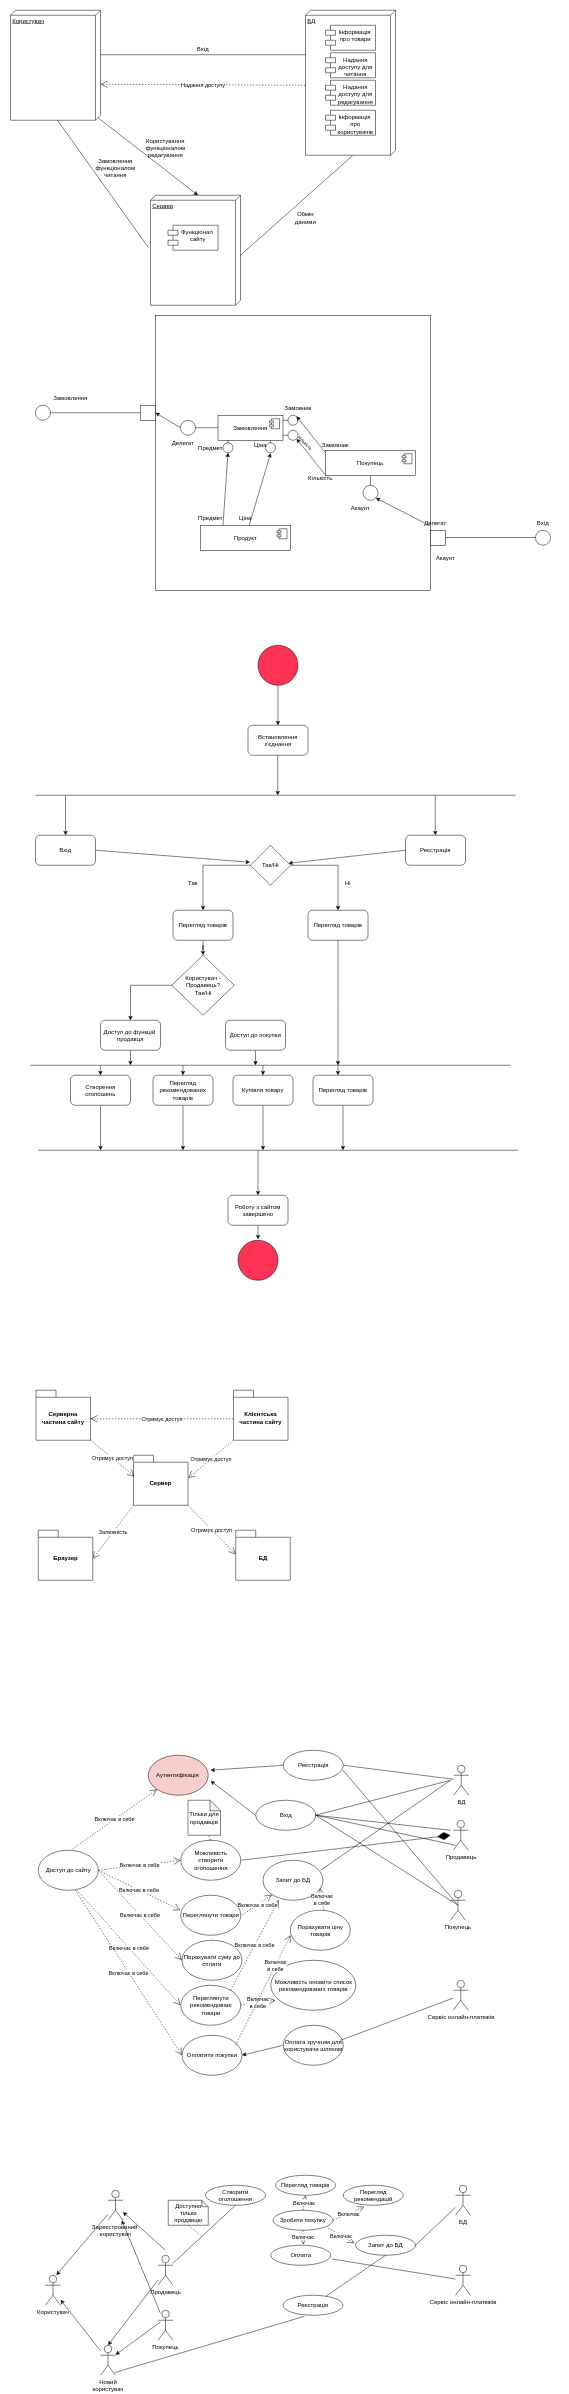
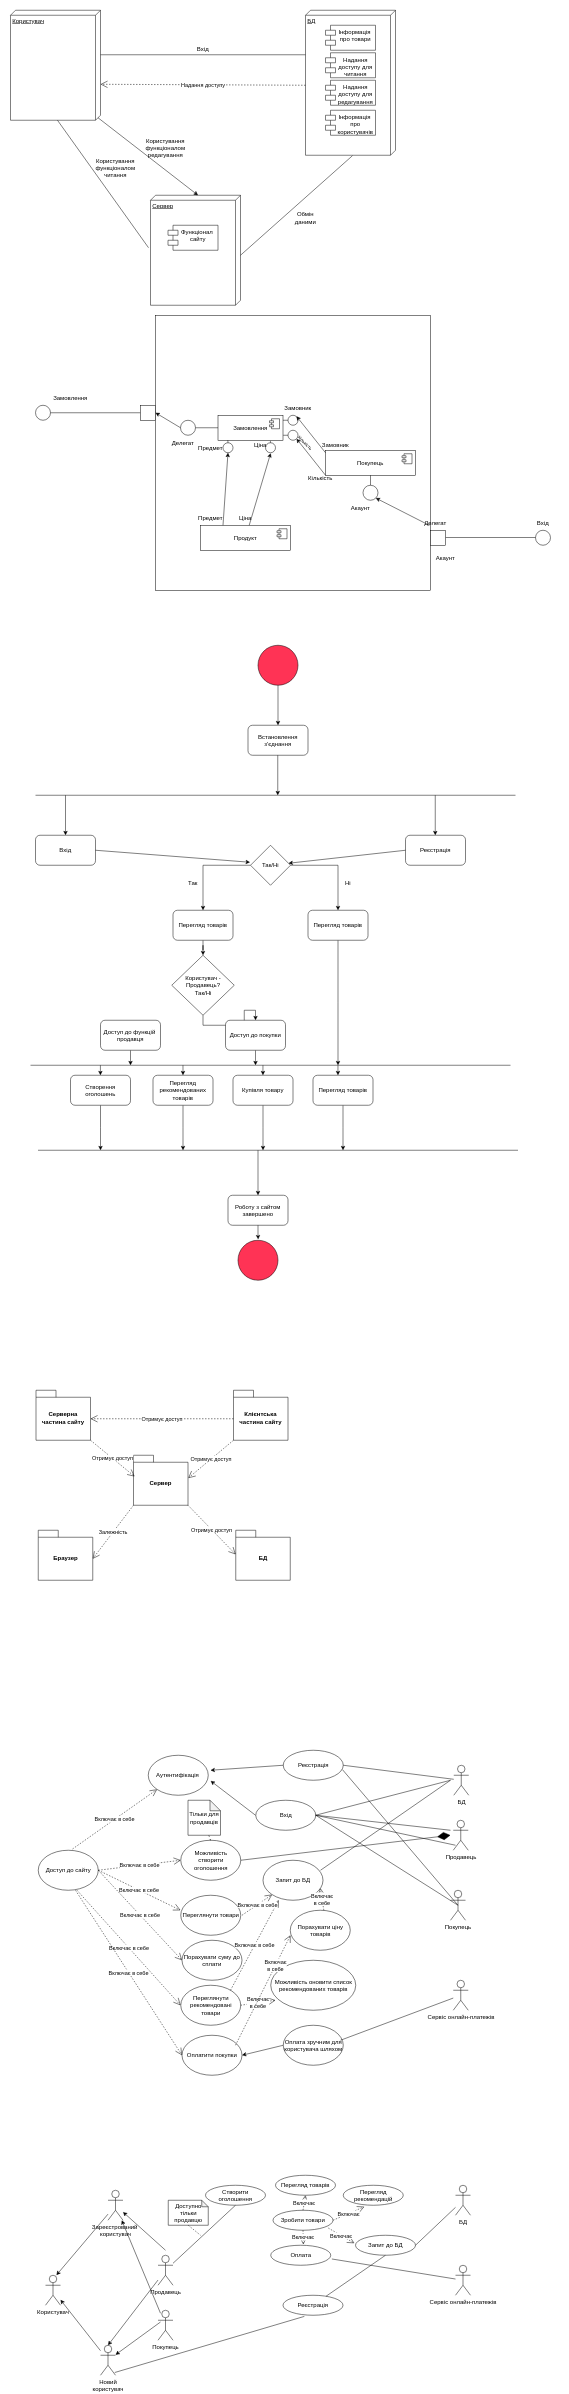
node "Замовлення функціоналом читання": label "Замовлення функціоналом читання" -> "Користування функціоналом читання"
edge "Користувач - Продавець? Так/Ні" -> "Доступ до функцій продавця": now "Користувач - Продавець? Так/Ні" -> "Доступ до покупки"
node "Аутентифікація": fillcolor #f8cecc -> #ffffff
node "Зробити покупку": label "Зробити покупку" -> "Зробити товари"
